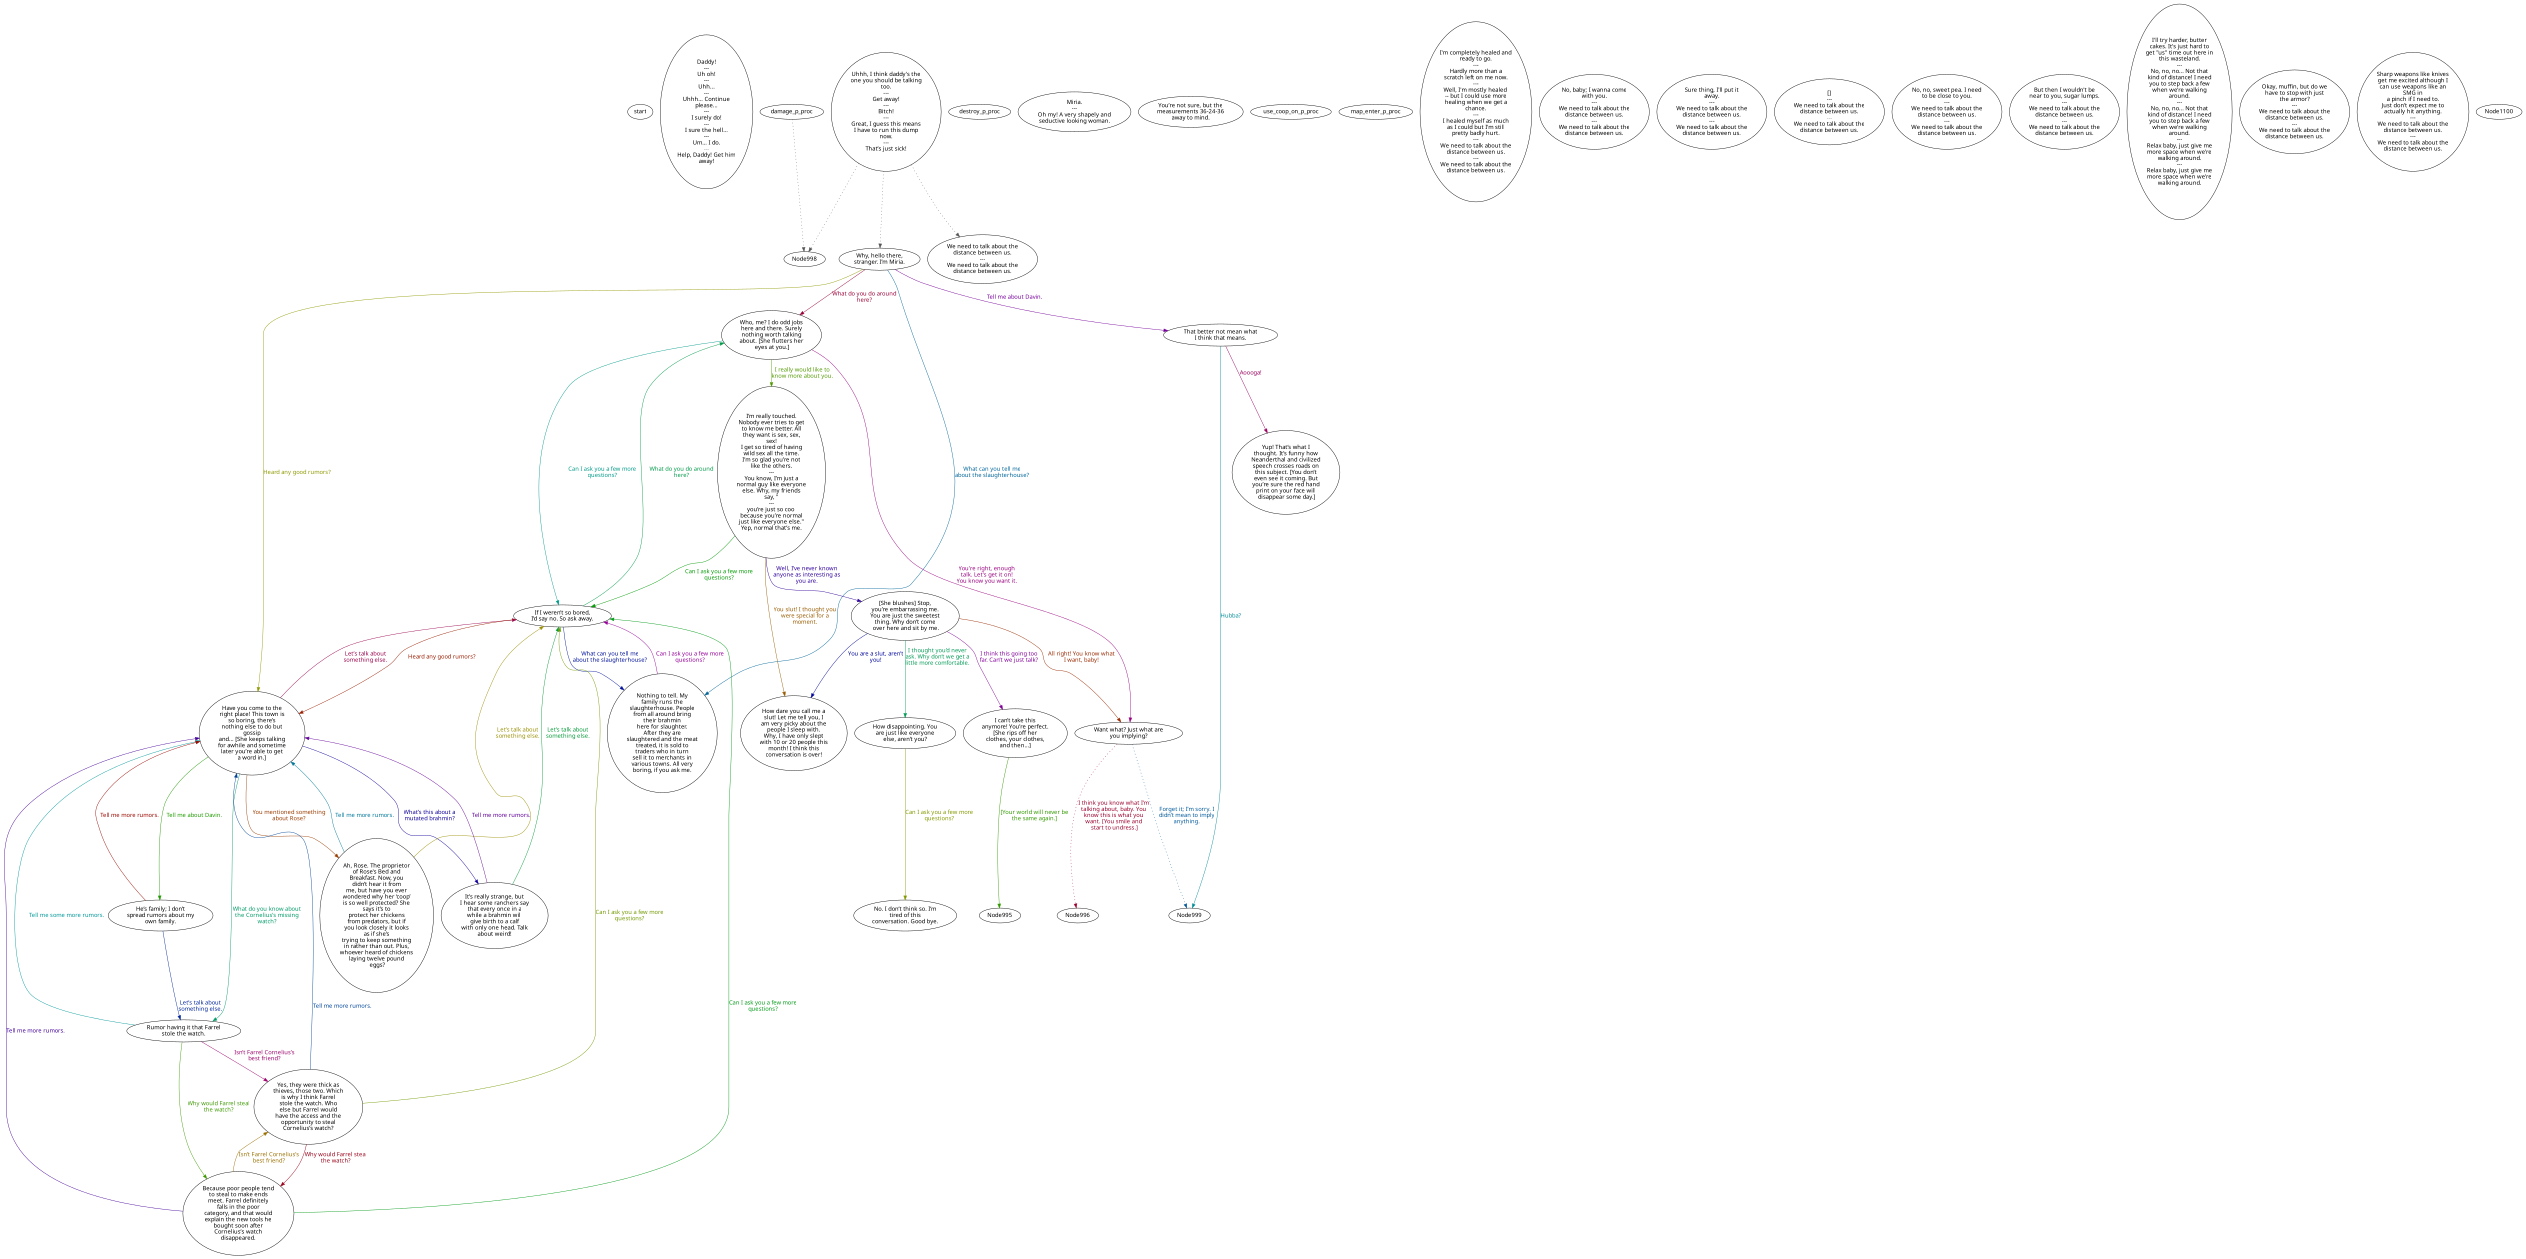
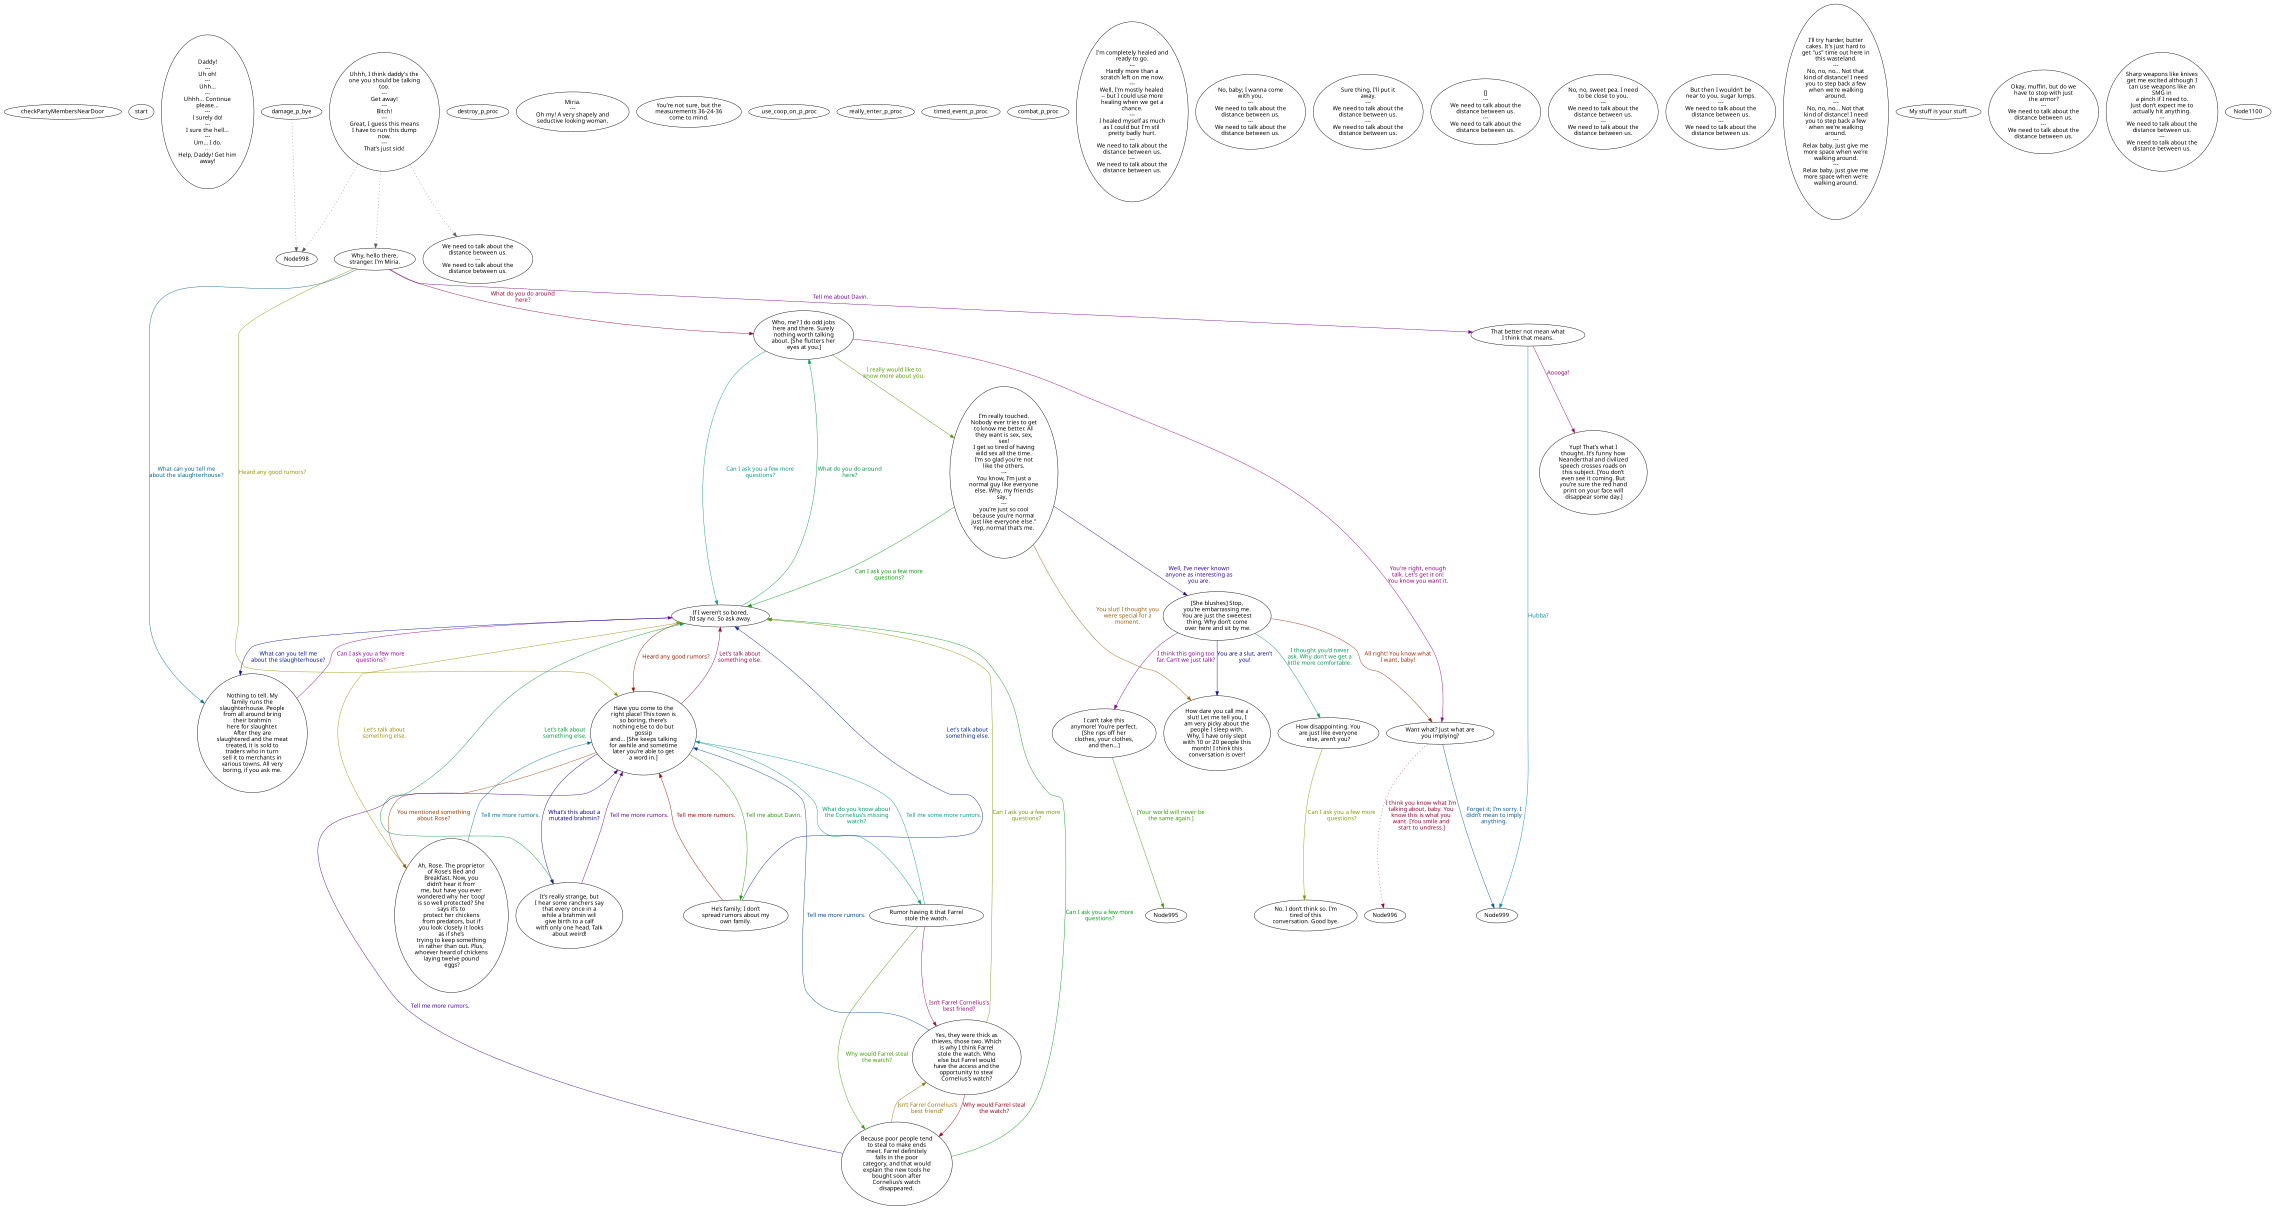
node "checkPartyMembersNearDoor": added
node "damage_p_proc": label "damage_p_proc" -> "damage_p_bye"
node "timed_event_p_proc": added
node "combat_p_proc": added
node "You’re not sure, but the measurements 36-24-36 away to mind.": label "You’re not sure, but the measurements 36-24-36 away to mind." -> "You’re not sure, but the measurements 36-24-36 come to mind."
node "map_enter_p_proc": label "map_enter_p_proc" -> "really_enter_p_proc"
node "My stuff is your stuff.": added
edge "Want what? Just what are you implying?" -> "Node999": style dotted -> solid
edge "He’s family; I don’t spread rumors about my own family." -> "Rumor having it that Farrel stole the watch.": now "He’s family; I don’t spread rumors about my own family." -> "If I weren’t so bored, I’d say no. So ask away."
